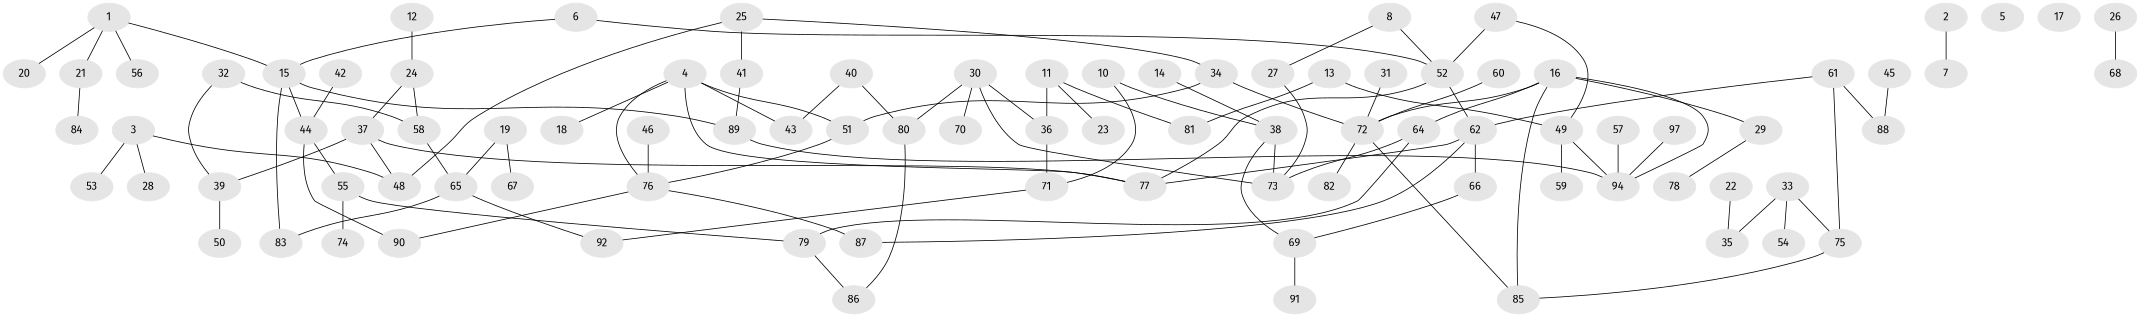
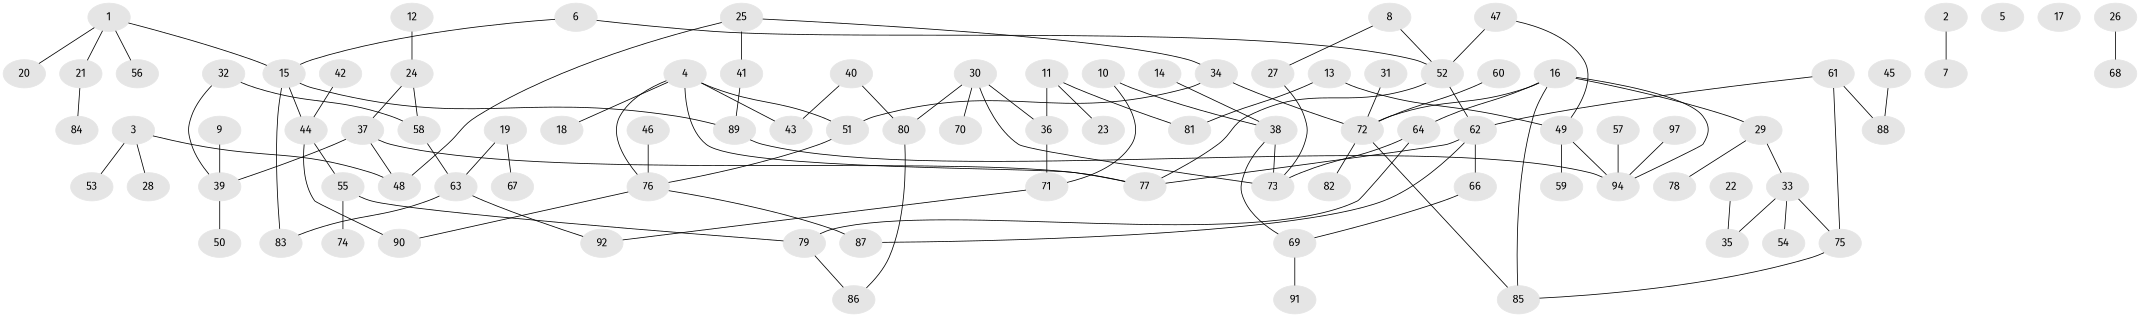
node "9": added
edge "29" -- "33": added
node "65": label "65" -> "63"
